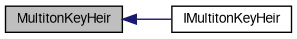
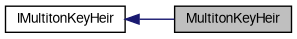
edge "IMultitonKeyHeir" -> "MultitonKeyHeir": reversed
